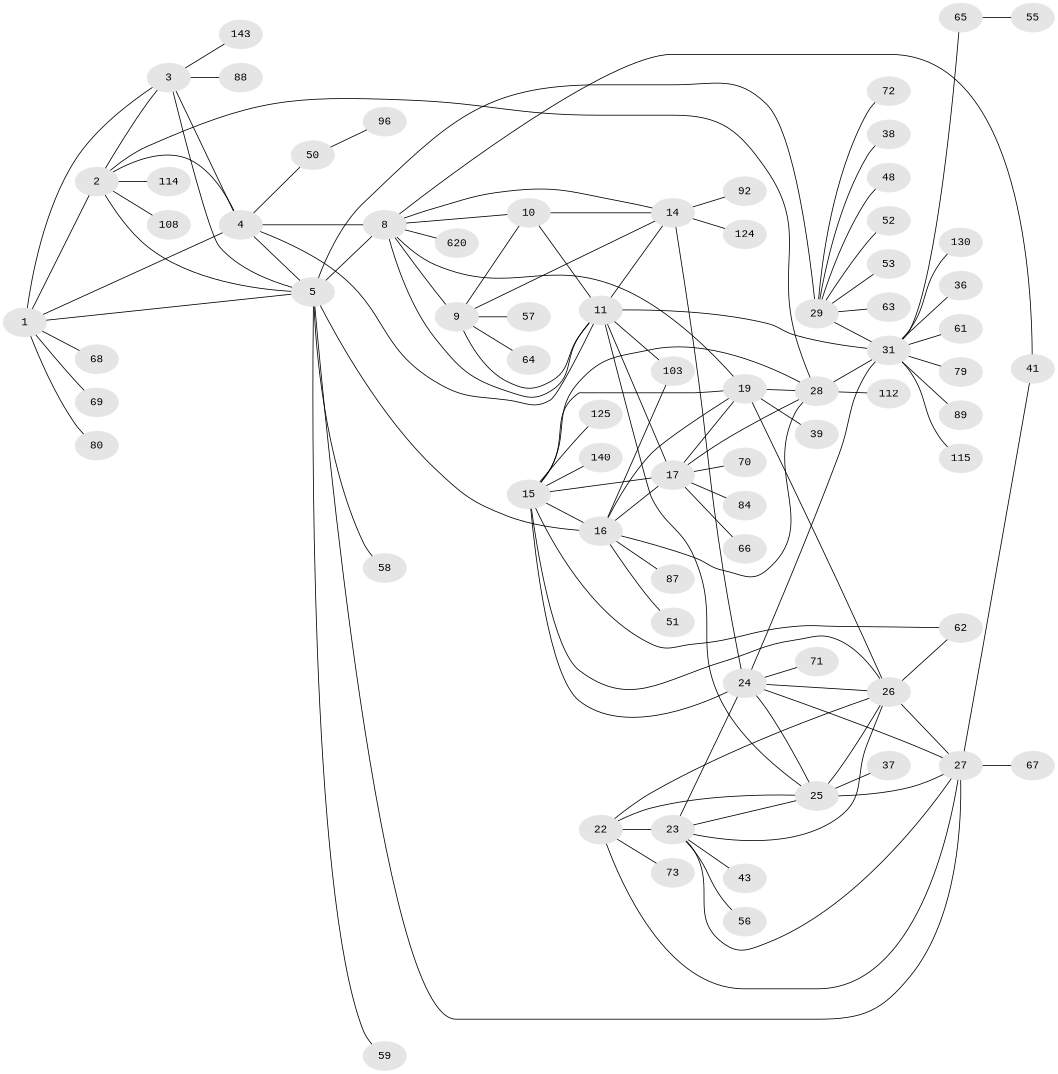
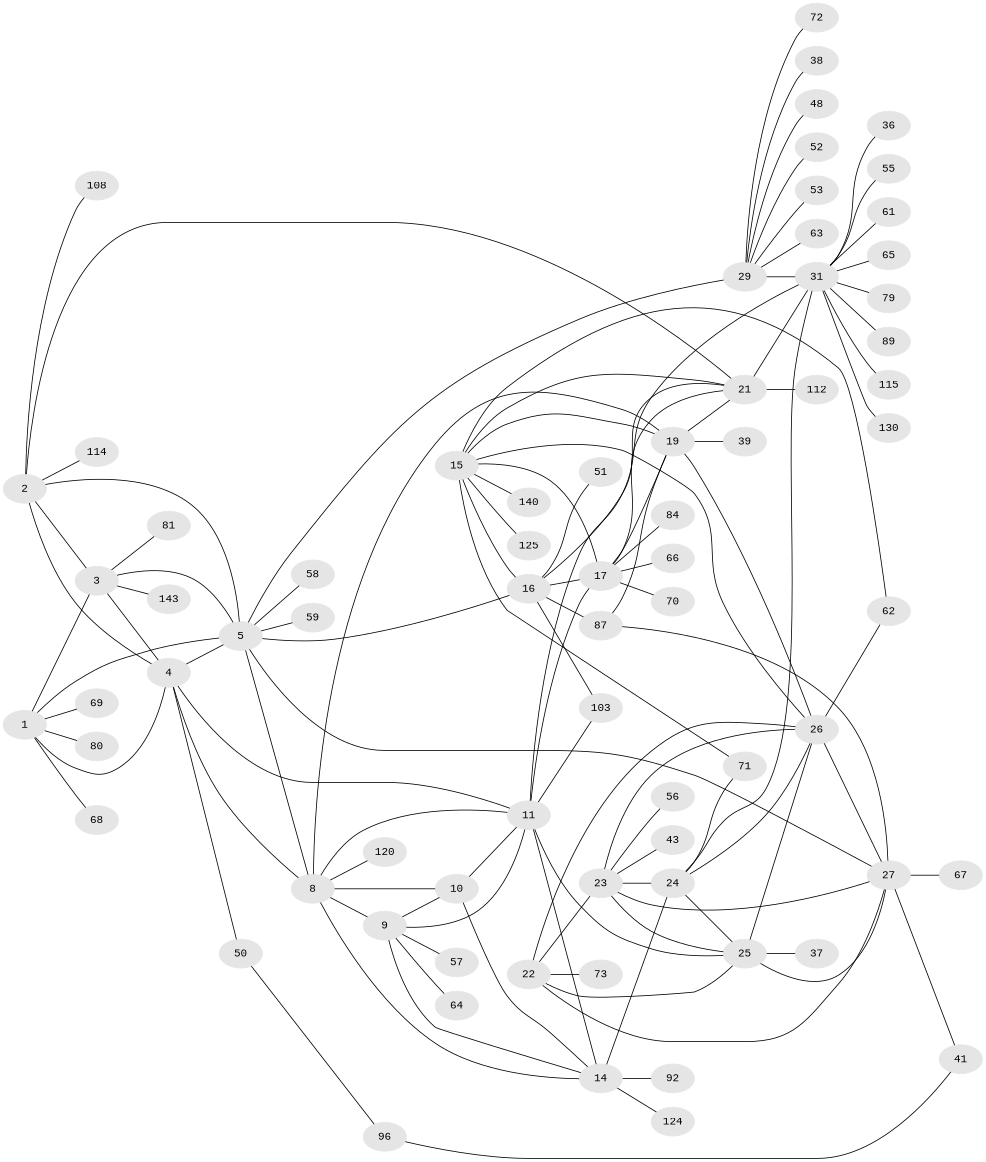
edge "65" -- "55": now "31" -- "55"
edge "8" -- "41": now "96" -- "41"
node "88": label "88" -> "81"
node "620": label "620" -> "120"
edge "2" -- "1": removed
node "28": label "28" -> "21"
edge "19" -- "16": now "19" -- "87"
edge "15" -- "24": now "15" -- "71"
edge "24" -- "27": now "87" -- "27"
